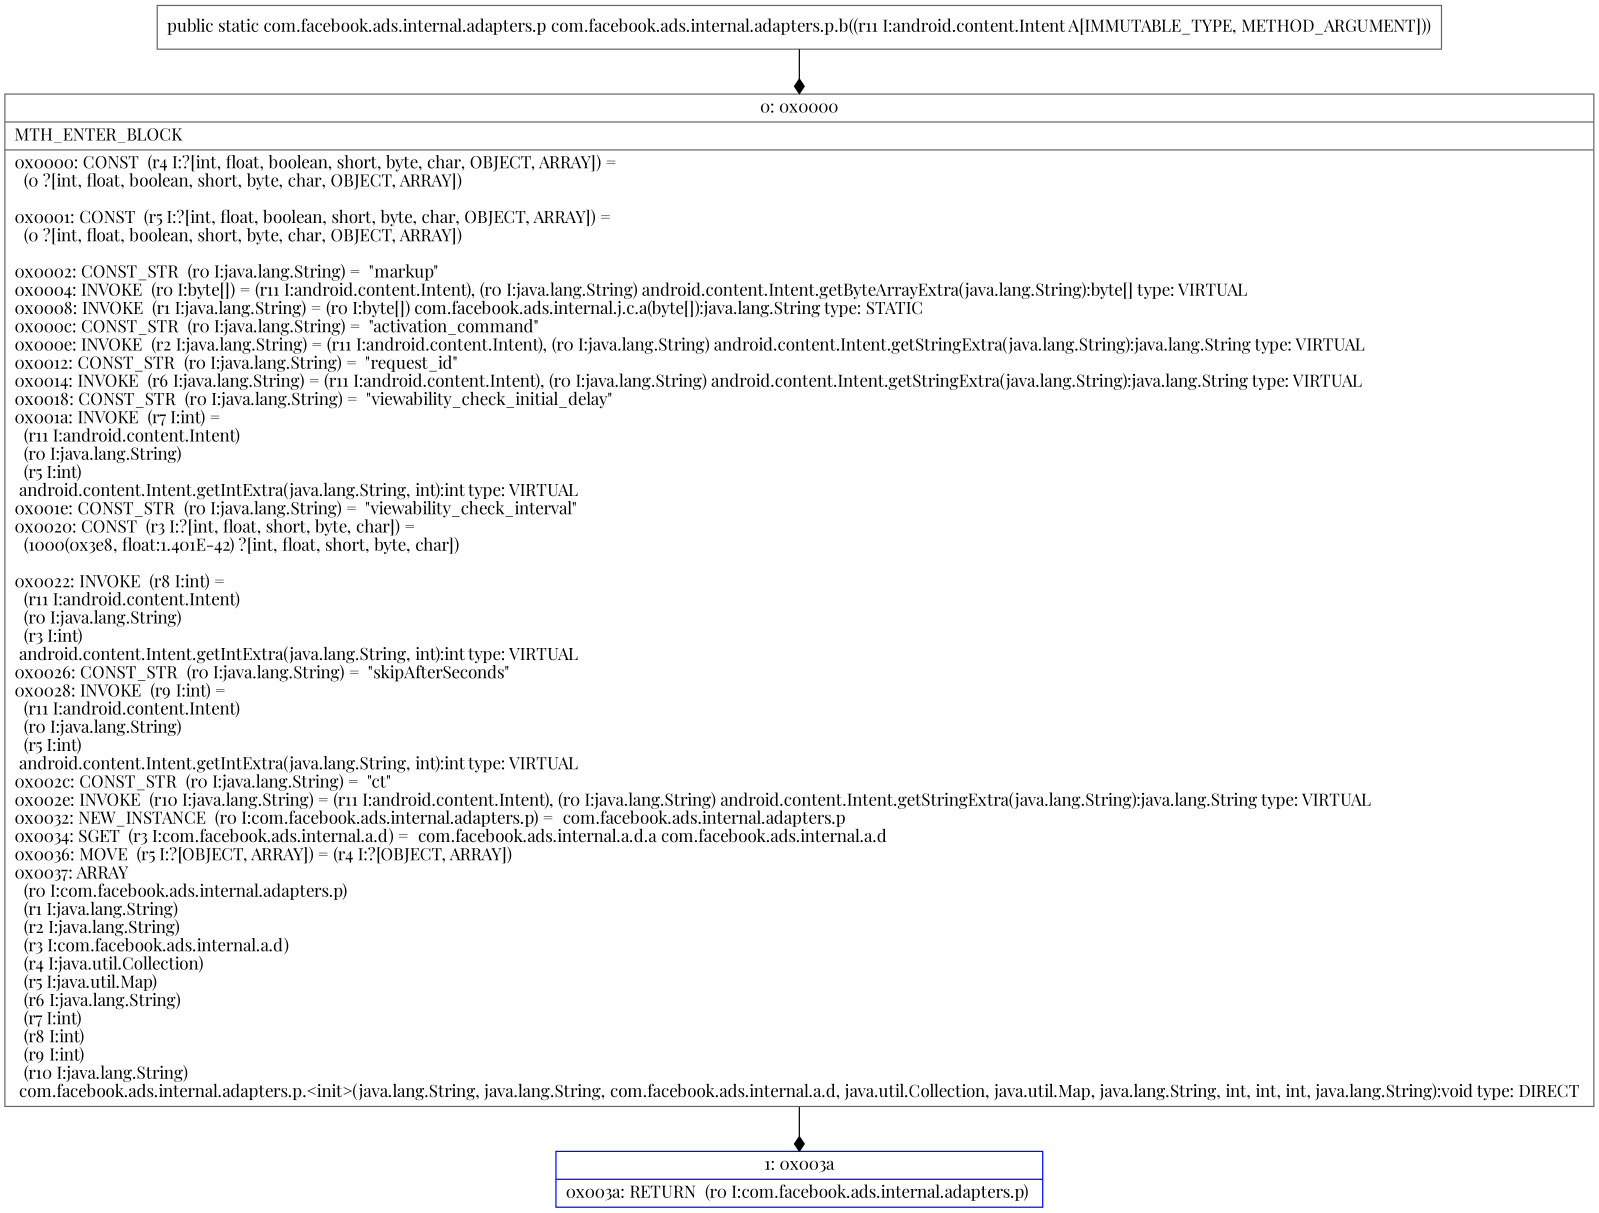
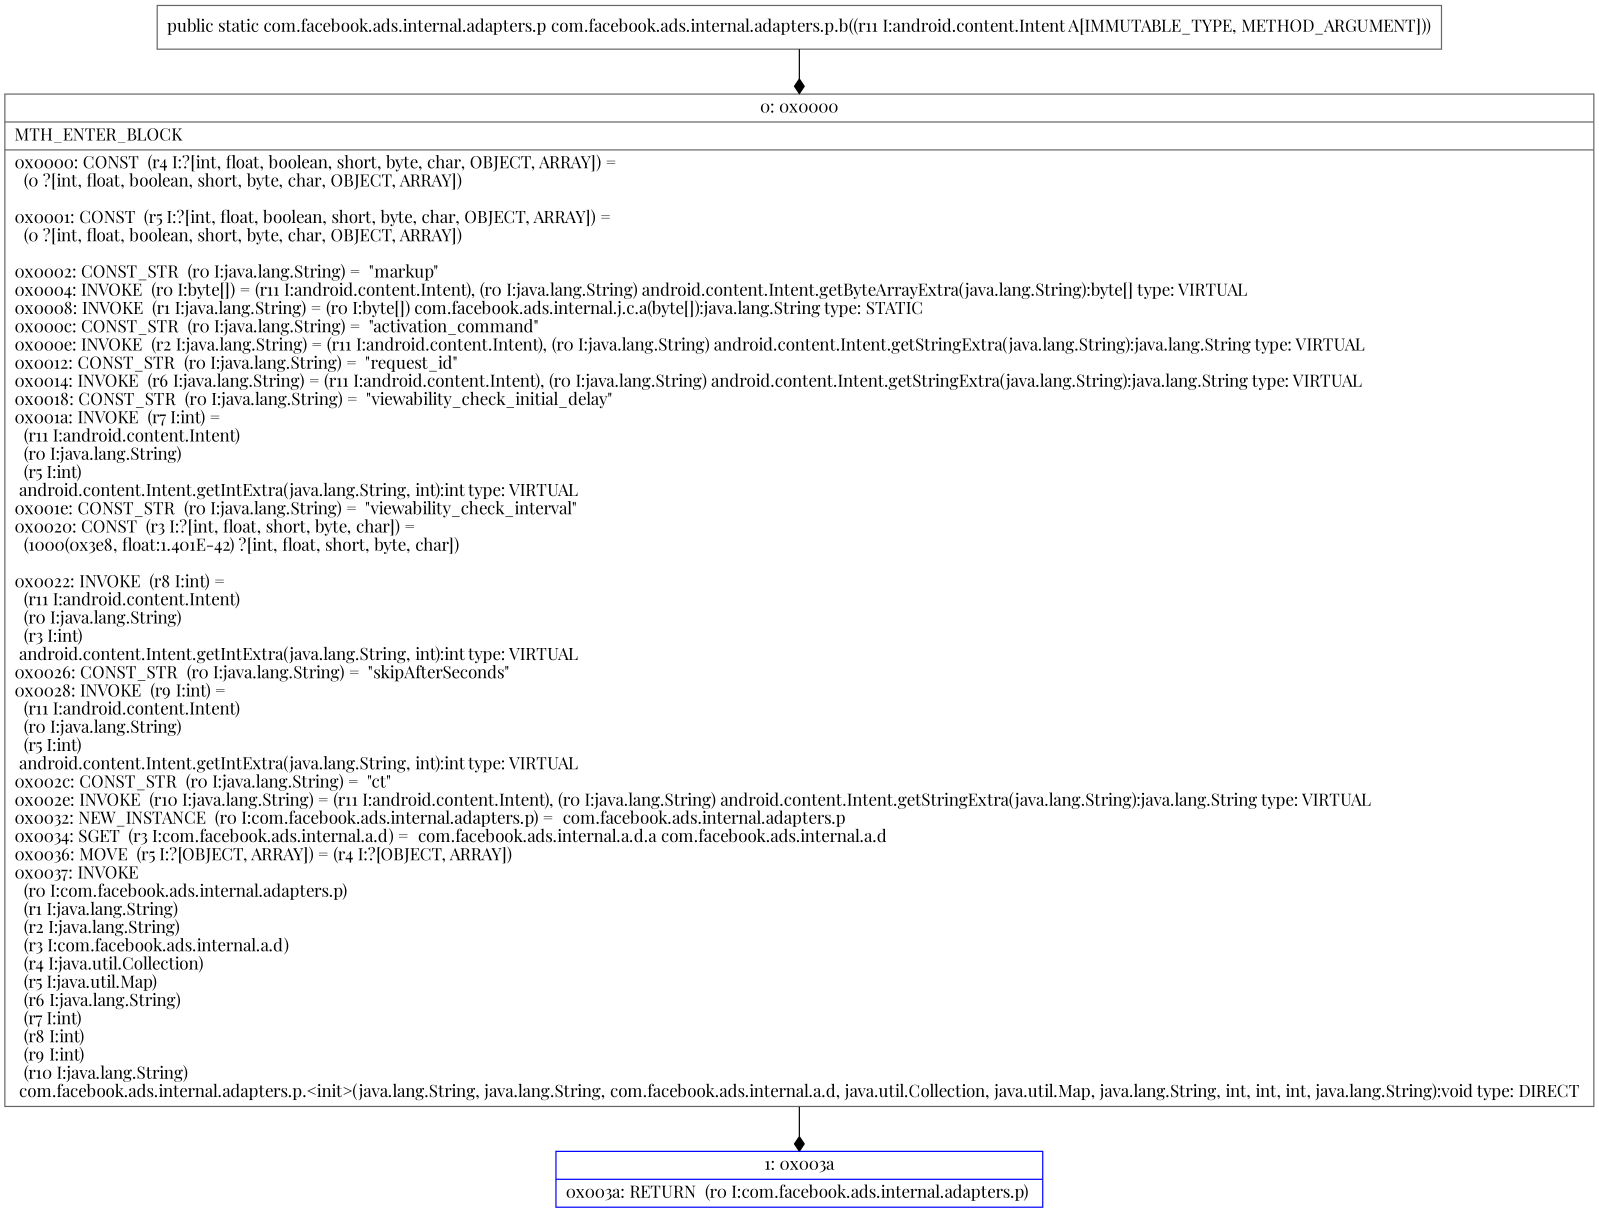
node "0: 0x0000": text "0x0037: ARRAY" -> "0x0037: INVOKE"
